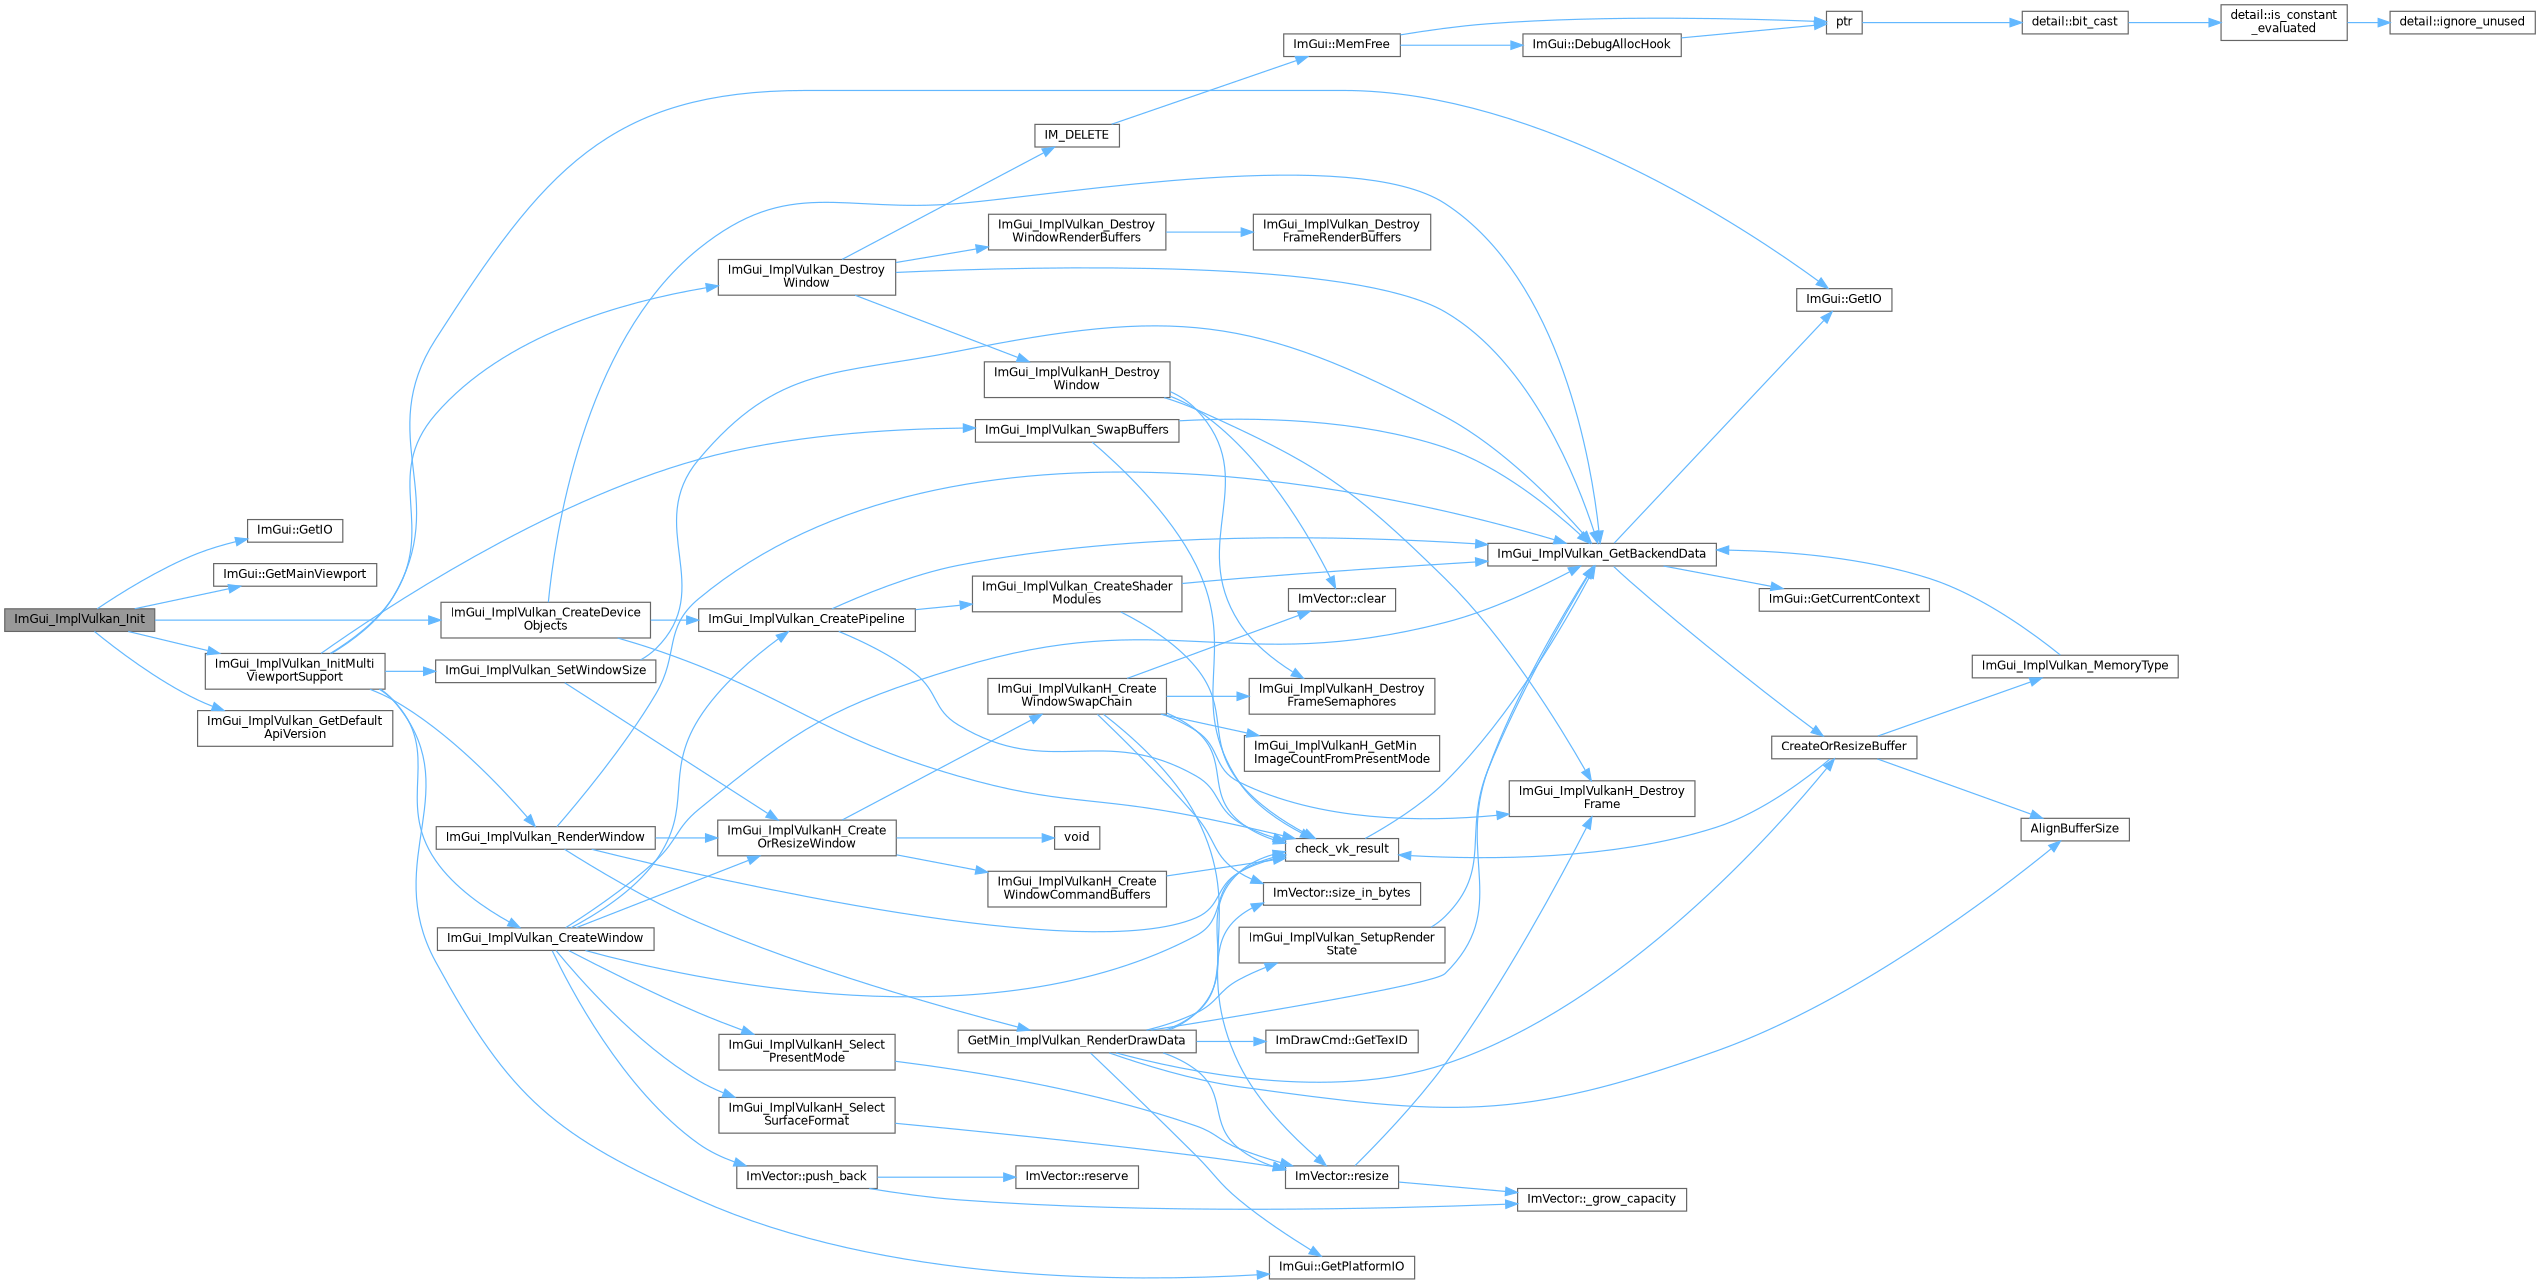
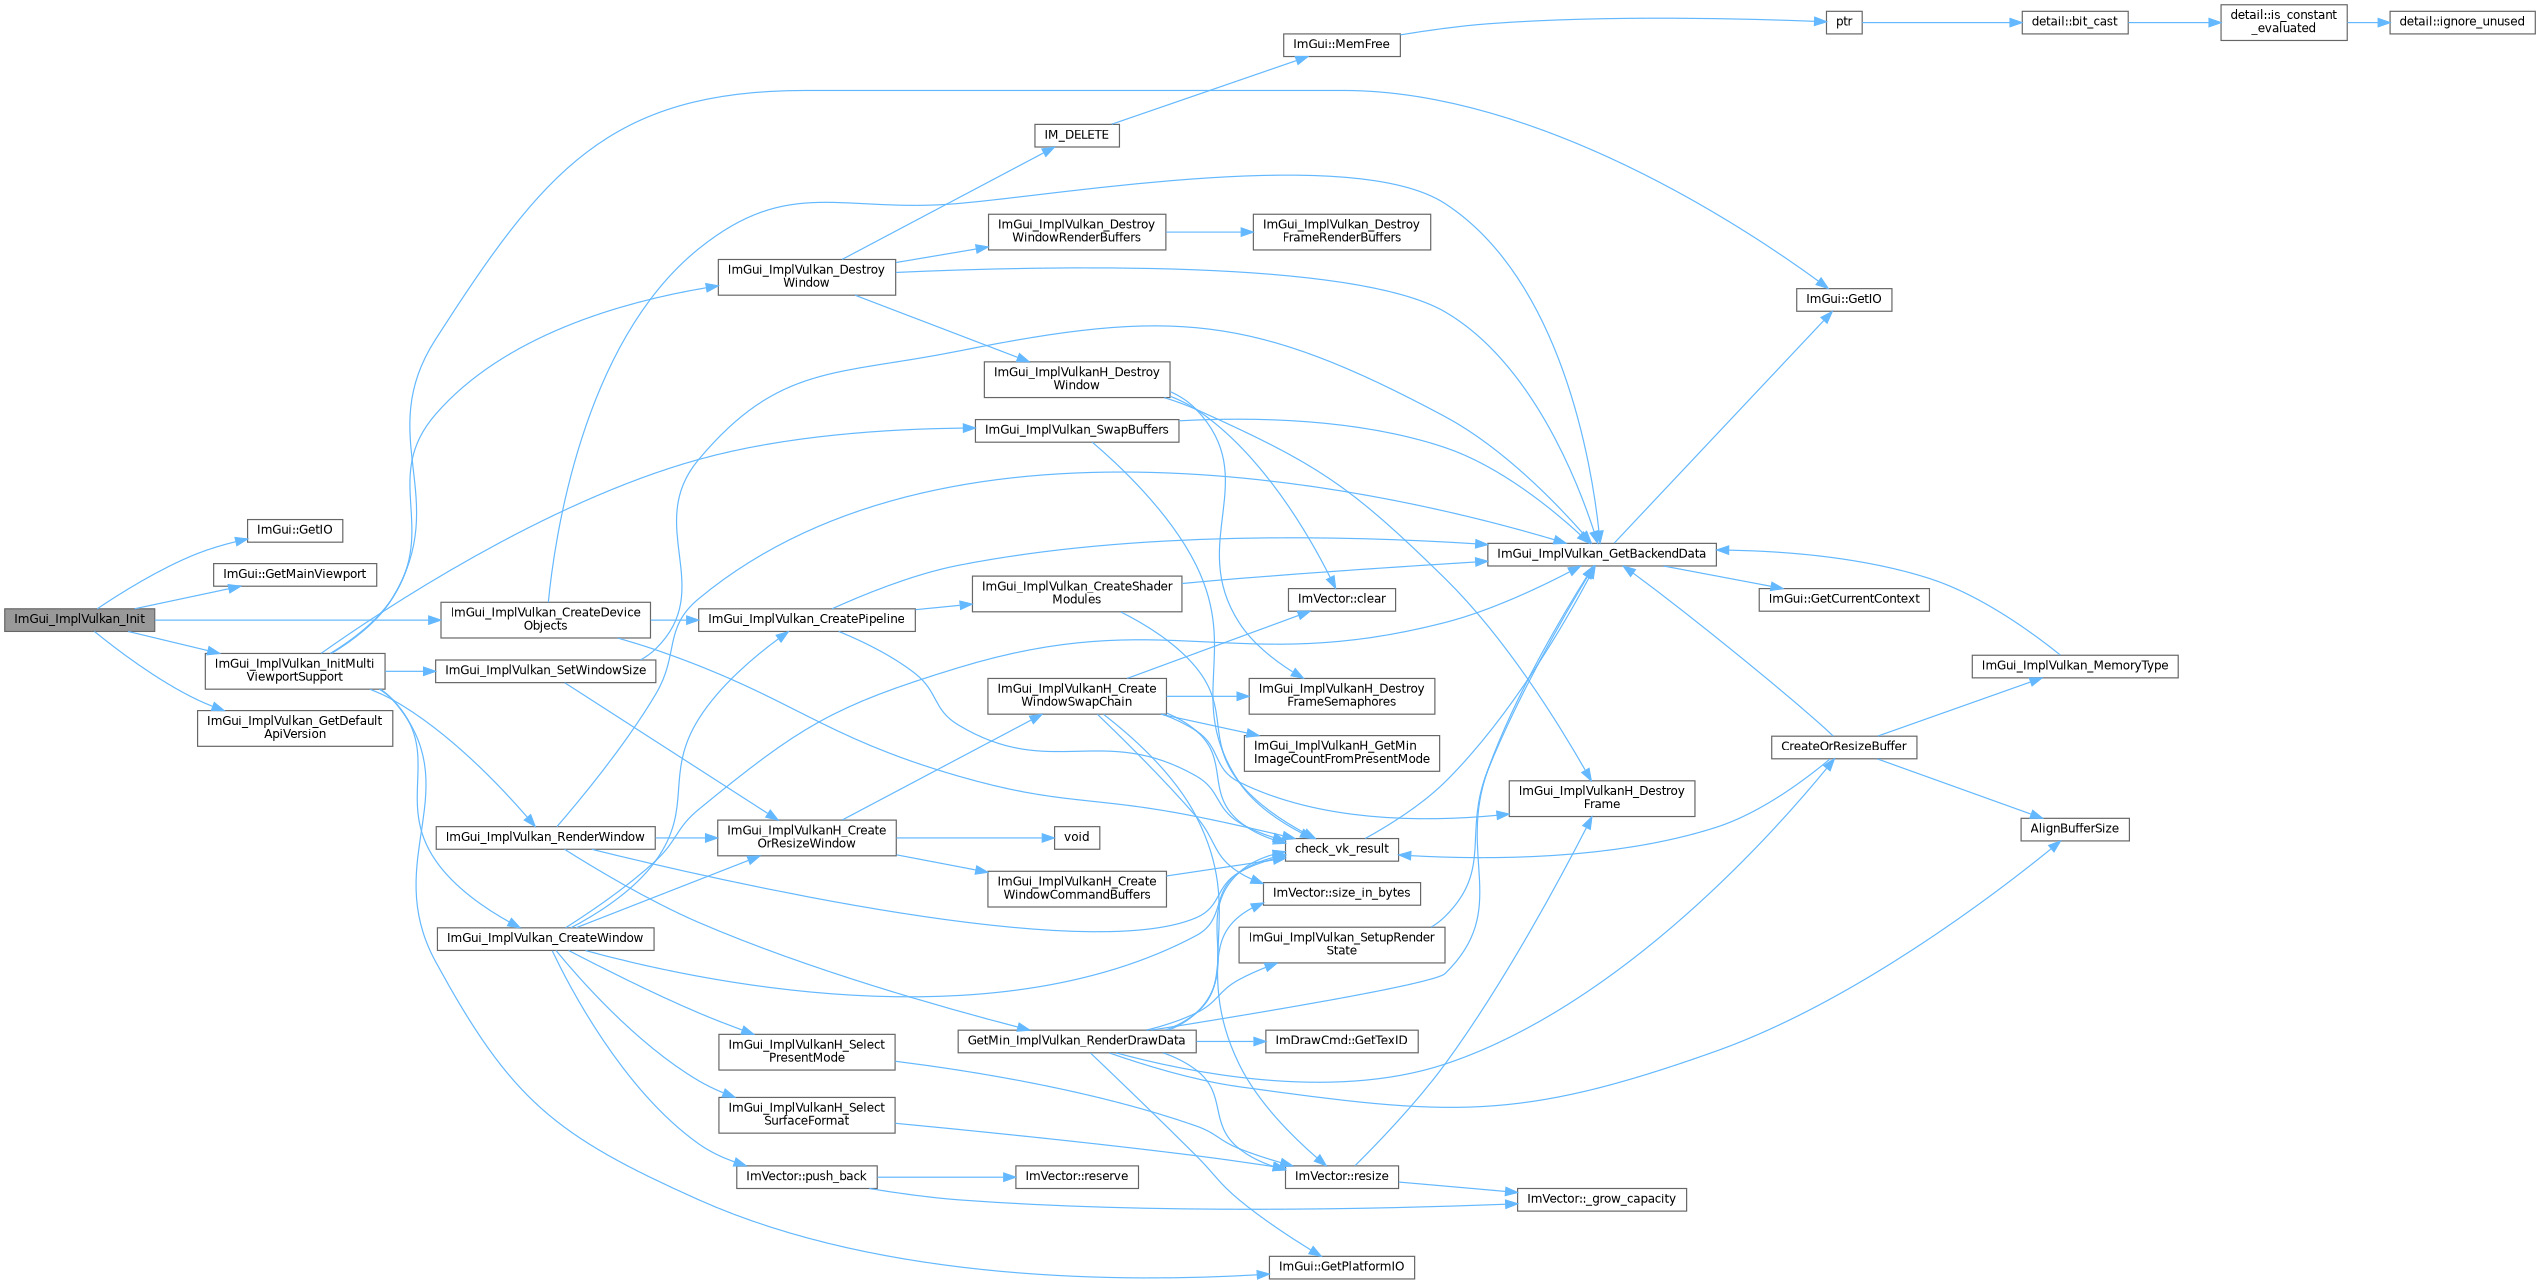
node "ImGui::DebugAllocHook": removed
edge "ImGui_ImplVulkan_GetBackendData" -> "CreateOrResizeBuffer": reversed
